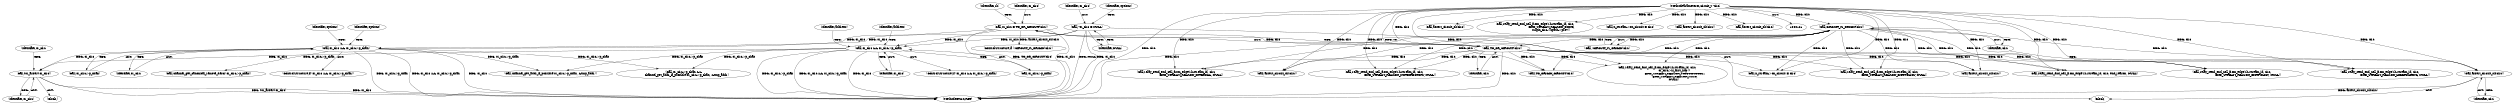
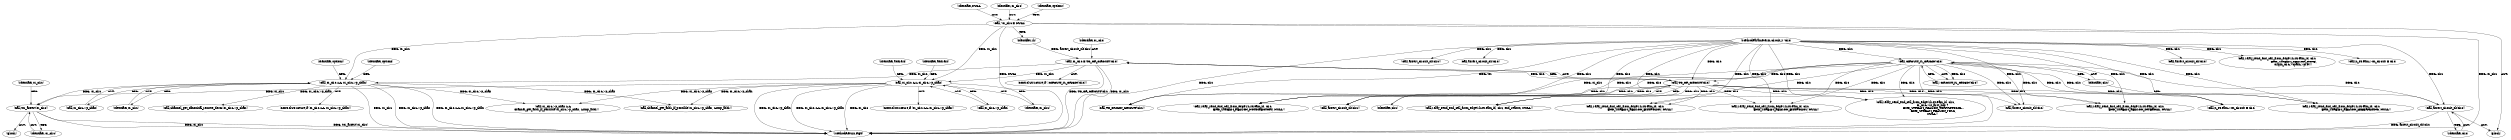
edge "(Identifier,rh)" -> "(Call,or_circ = TO_OR_CIRCUIT(circ))": label "CFG: " -> "DDG: assert_circuit_ok(circ)"
node "1000121": removed
edge "(Call,*or_circ = NULL)" -> "(Identifier,NULL)": now "(Call,*or_circ = NULL)" -> "(Identifier,rh)"
edge "(Call,or_circ = TO_OR_CIRCUIT(circ))" -> "(ControlStructure,if (!CIRCUIT_IS_ORIGIN(circ)))": label "DDG: assert_circuit_ok(circ)" -> "AST: "
edge "(Identifier,NULL)" -> "(Call,*or_circ = NULL)": label "CFG: " -> "AST: "
edge "(Call,CIRCUIT_IS_ORIGIN(circ))" -> "(Call,TO_ORIGIN_CIRCUIT(circ))": label "DDG: circ" -> "DDG: or_circ"
edge "(Call,TO_OR_CIRCUIT(circ))" -> "(MethodReturn,RET)": removed, label "DDG: circ"
